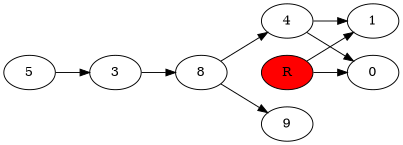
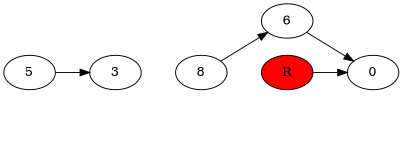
node "4": label "4" -> "6"
node "1": removed
edge "3" -> "8": removed
node "9": removed
